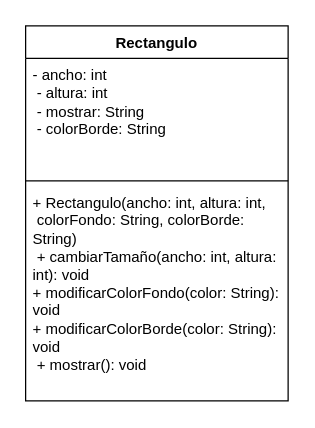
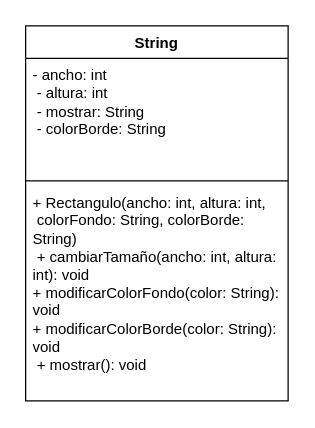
node "Rectangulo": label "Rectangulo" -> "String"
